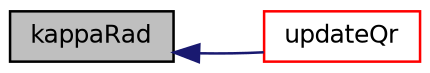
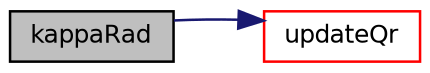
edge "updateQr" -> "kappaRad": reversed
